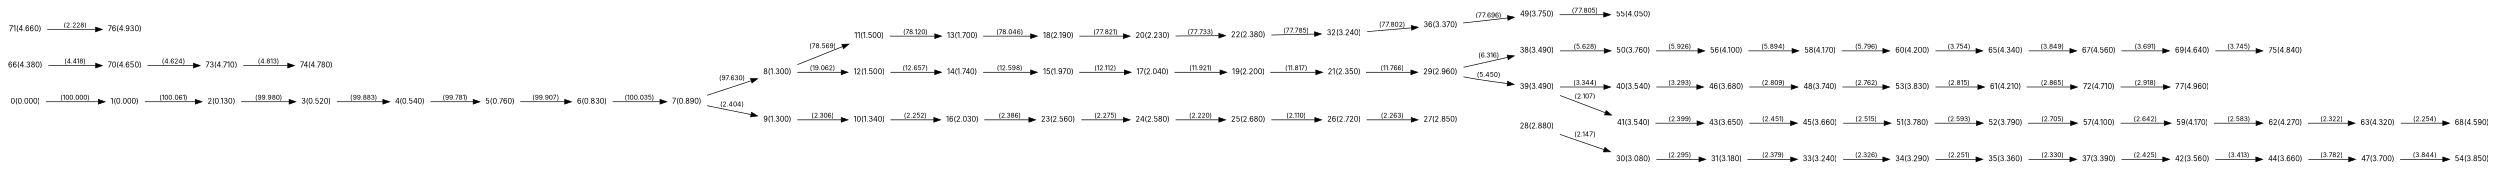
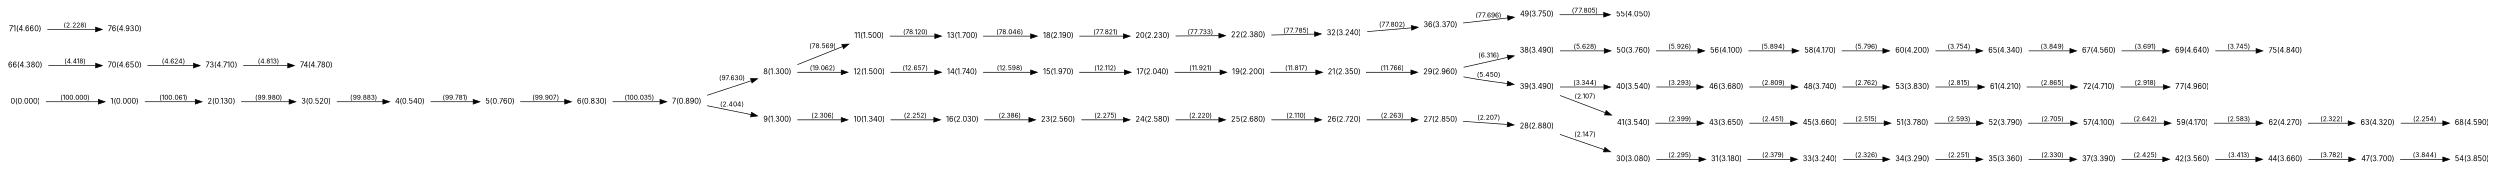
edge "27(2.850)" -> "28(2.880)": added, label "(2.207)"
